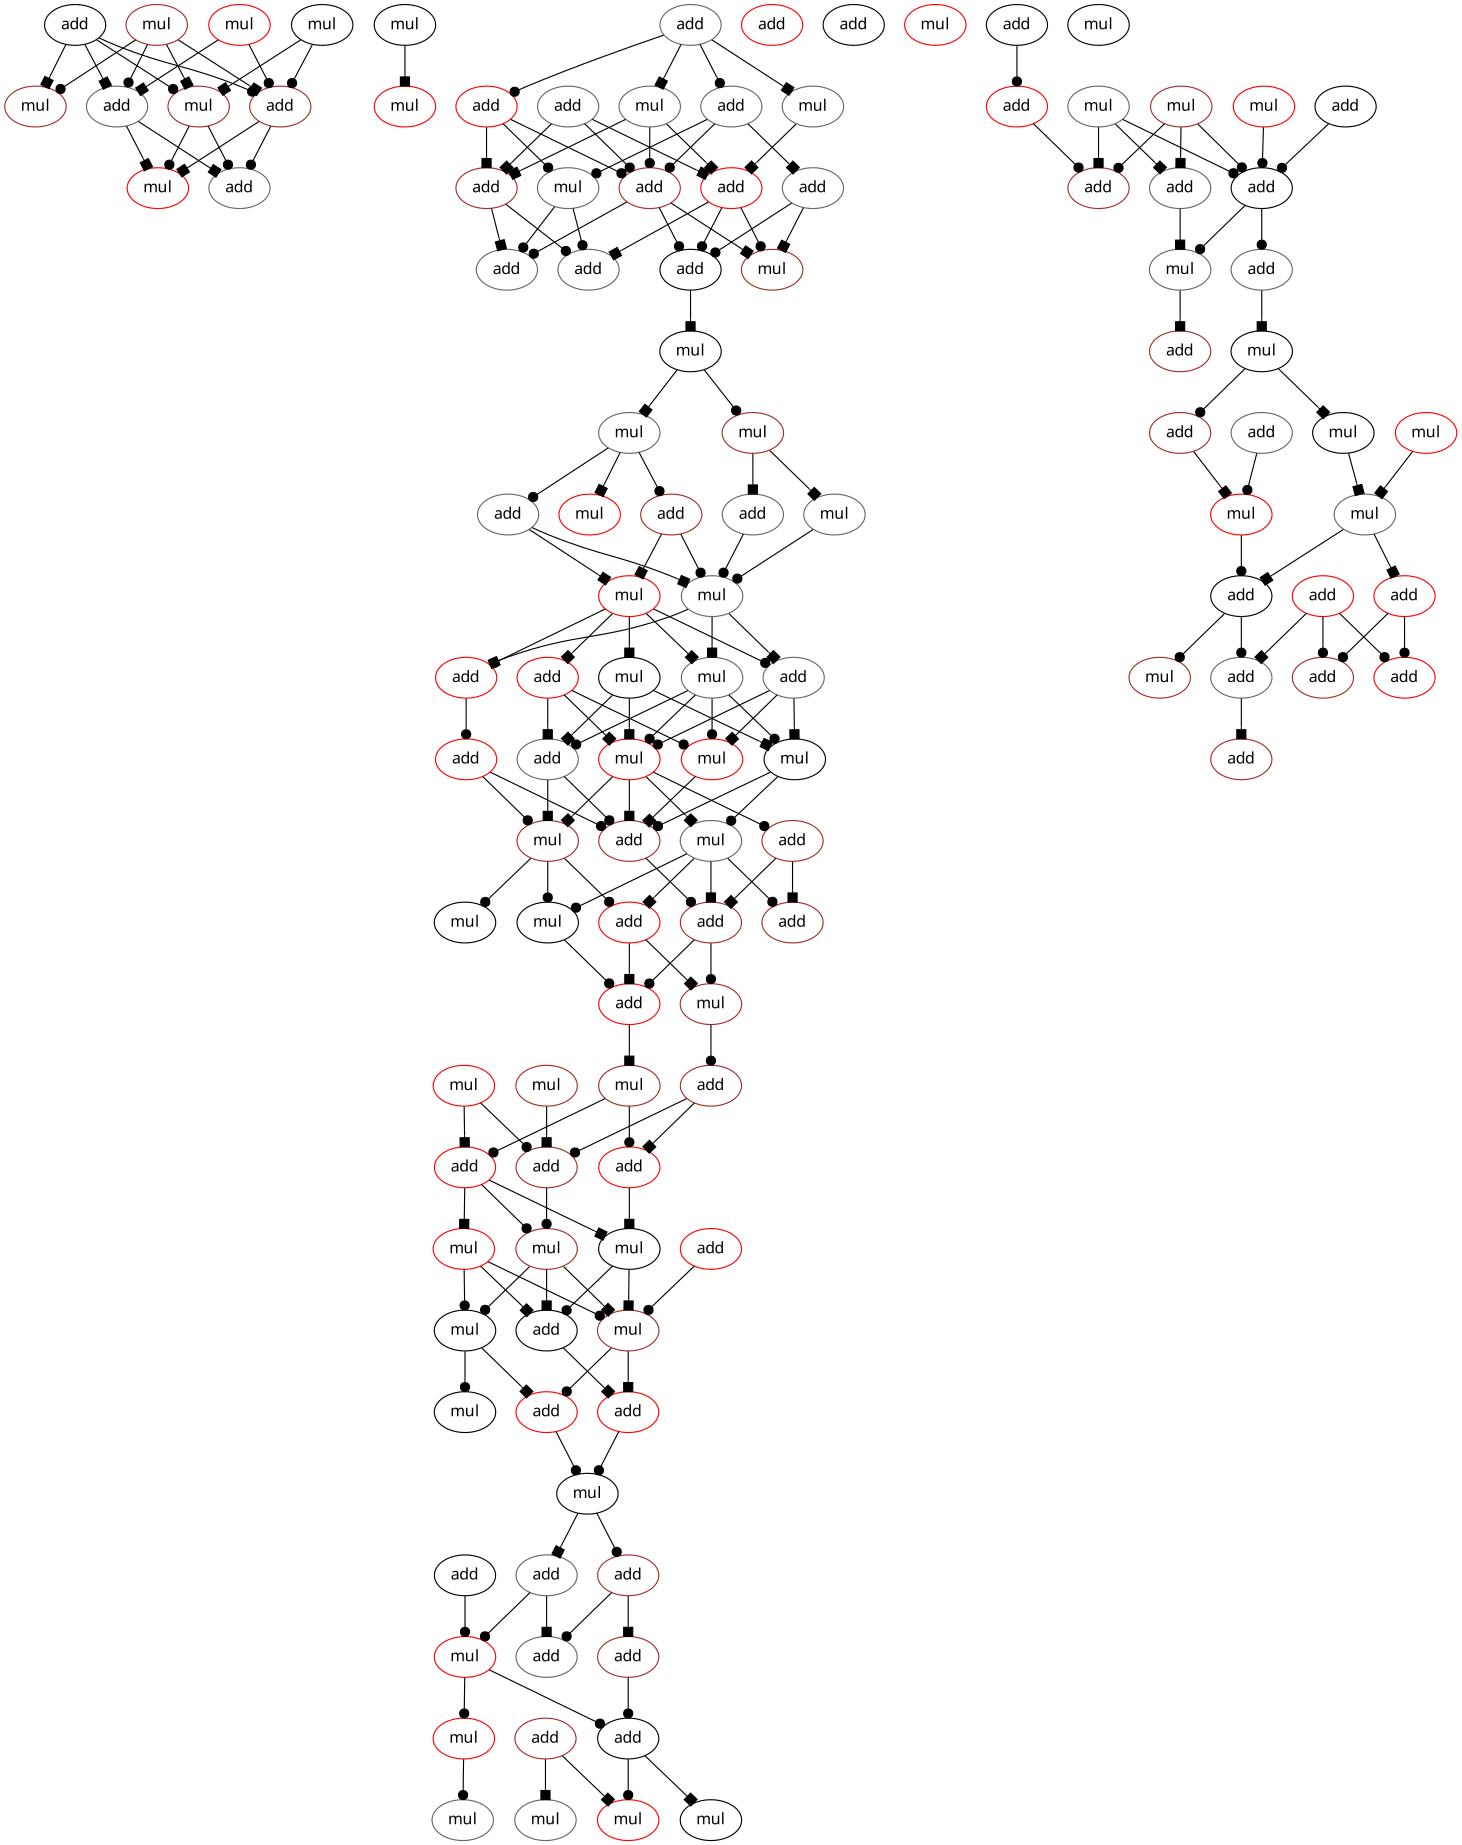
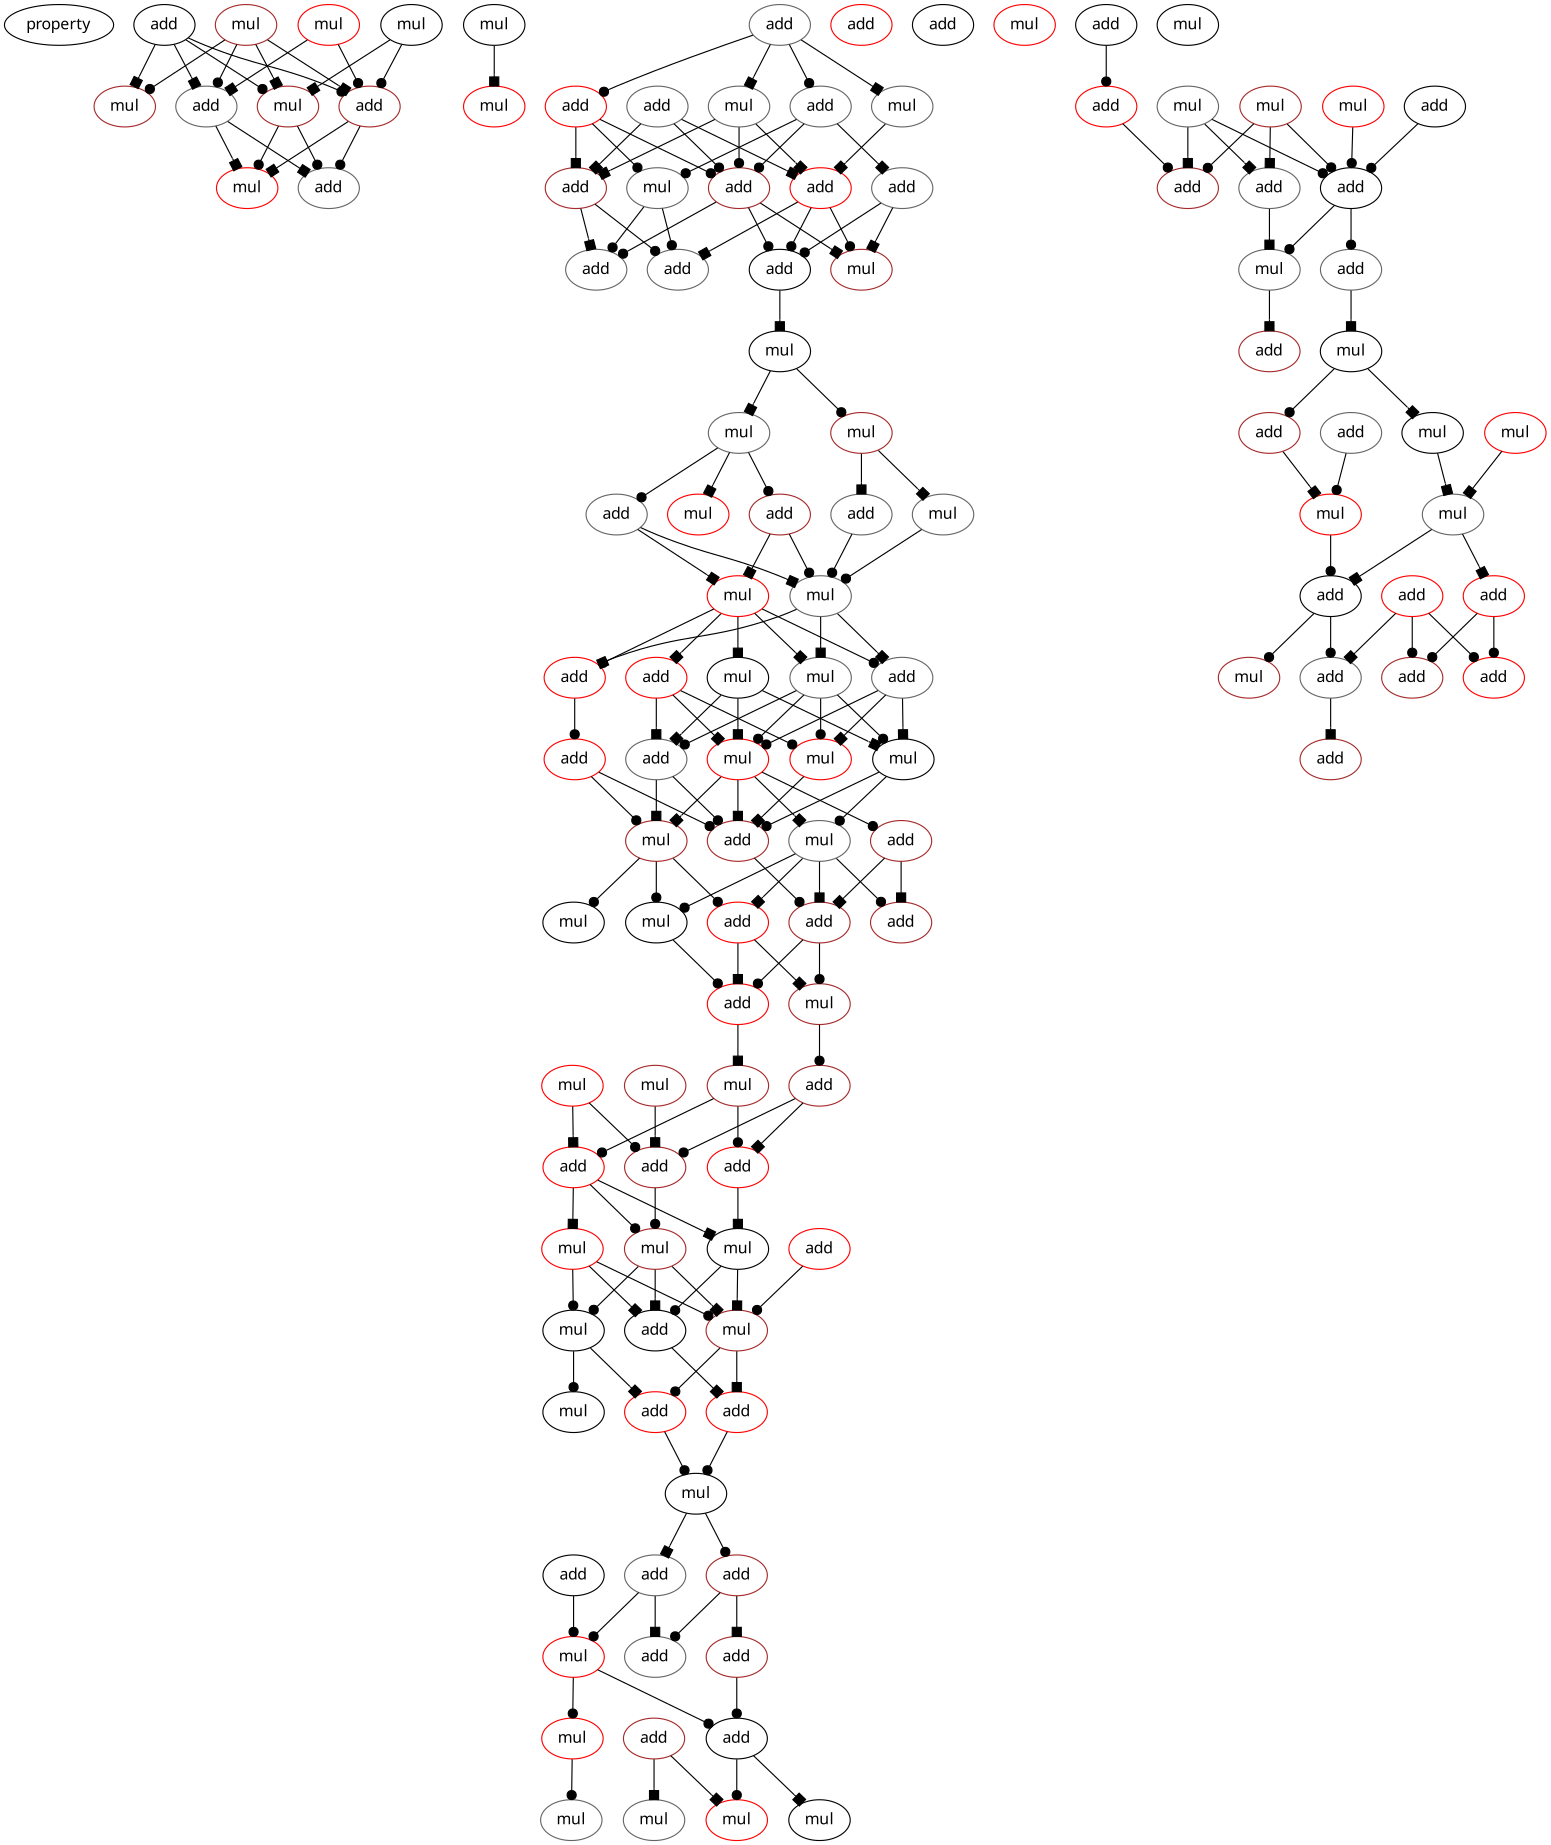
node "property": added
